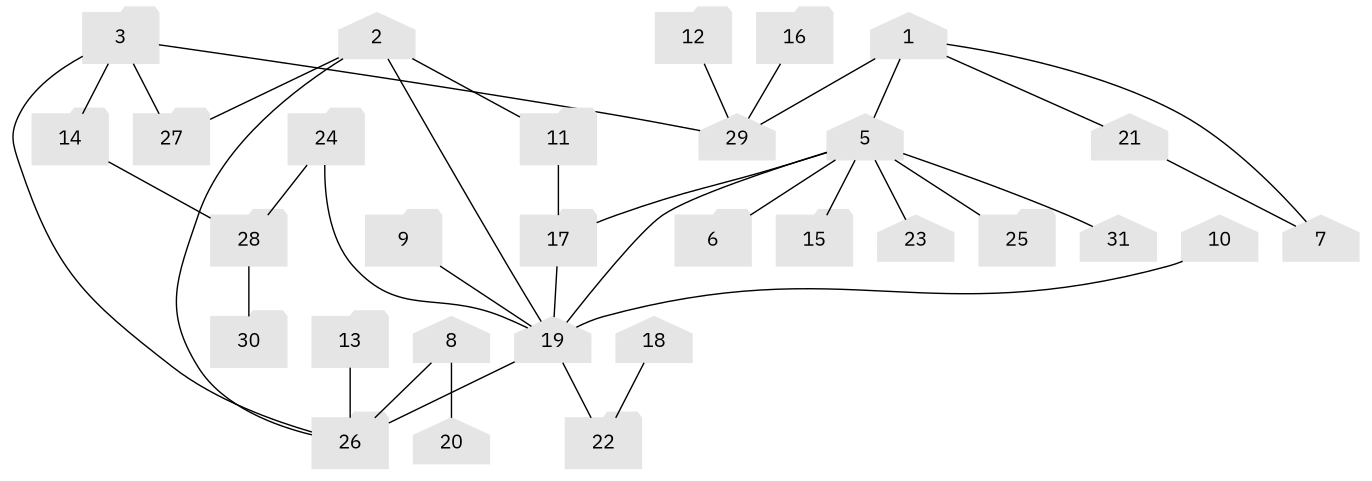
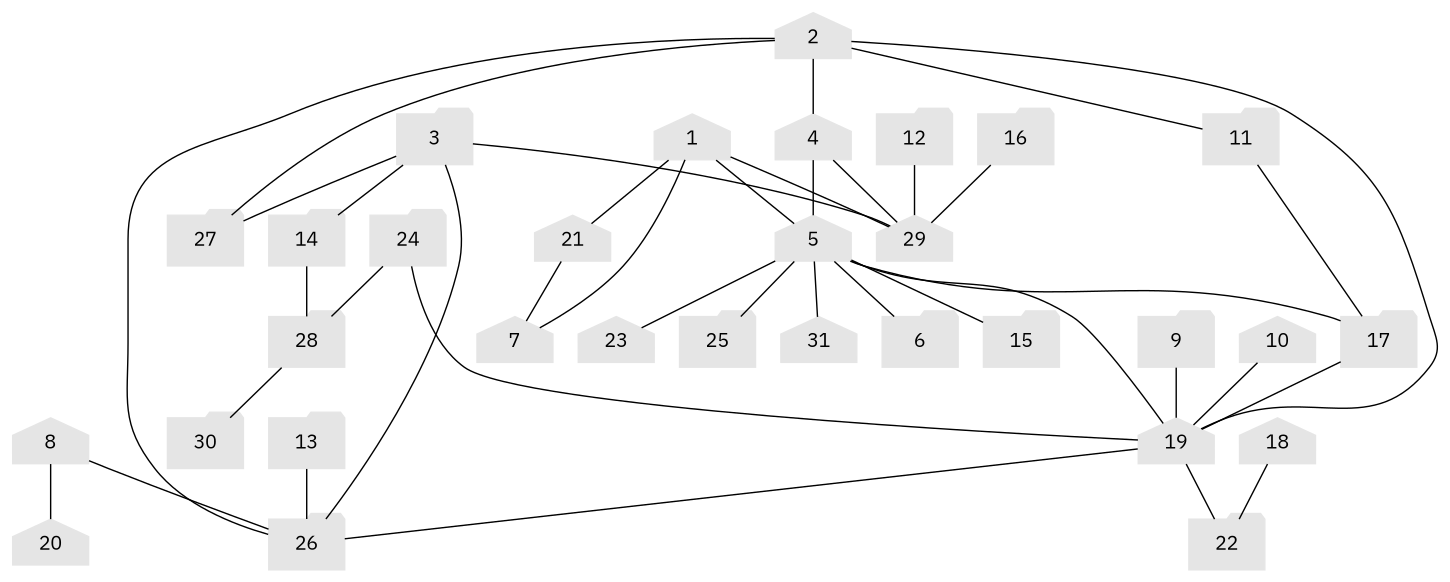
node "4": added
